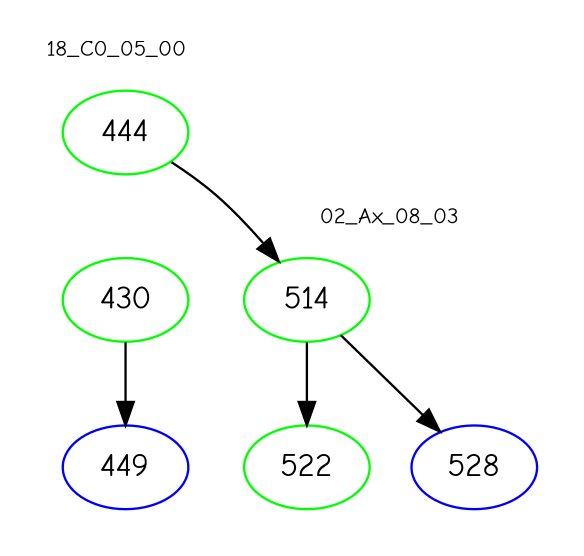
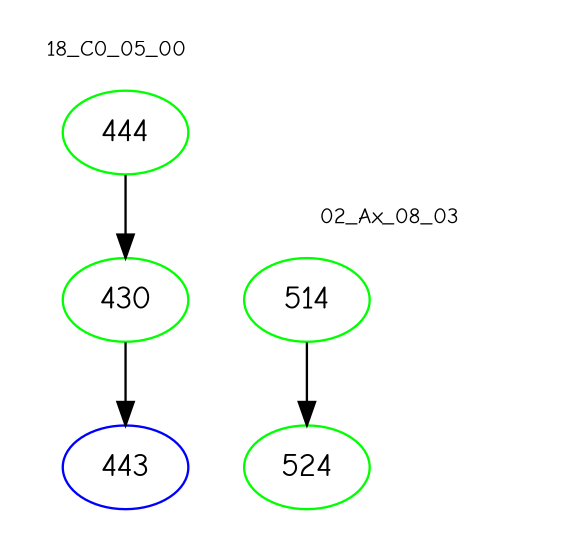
edge "444" -> "514": now "444" -> "430"
node "449": label "449" -> "443"
node "522": label "522" -> "524"
node "528": removed
